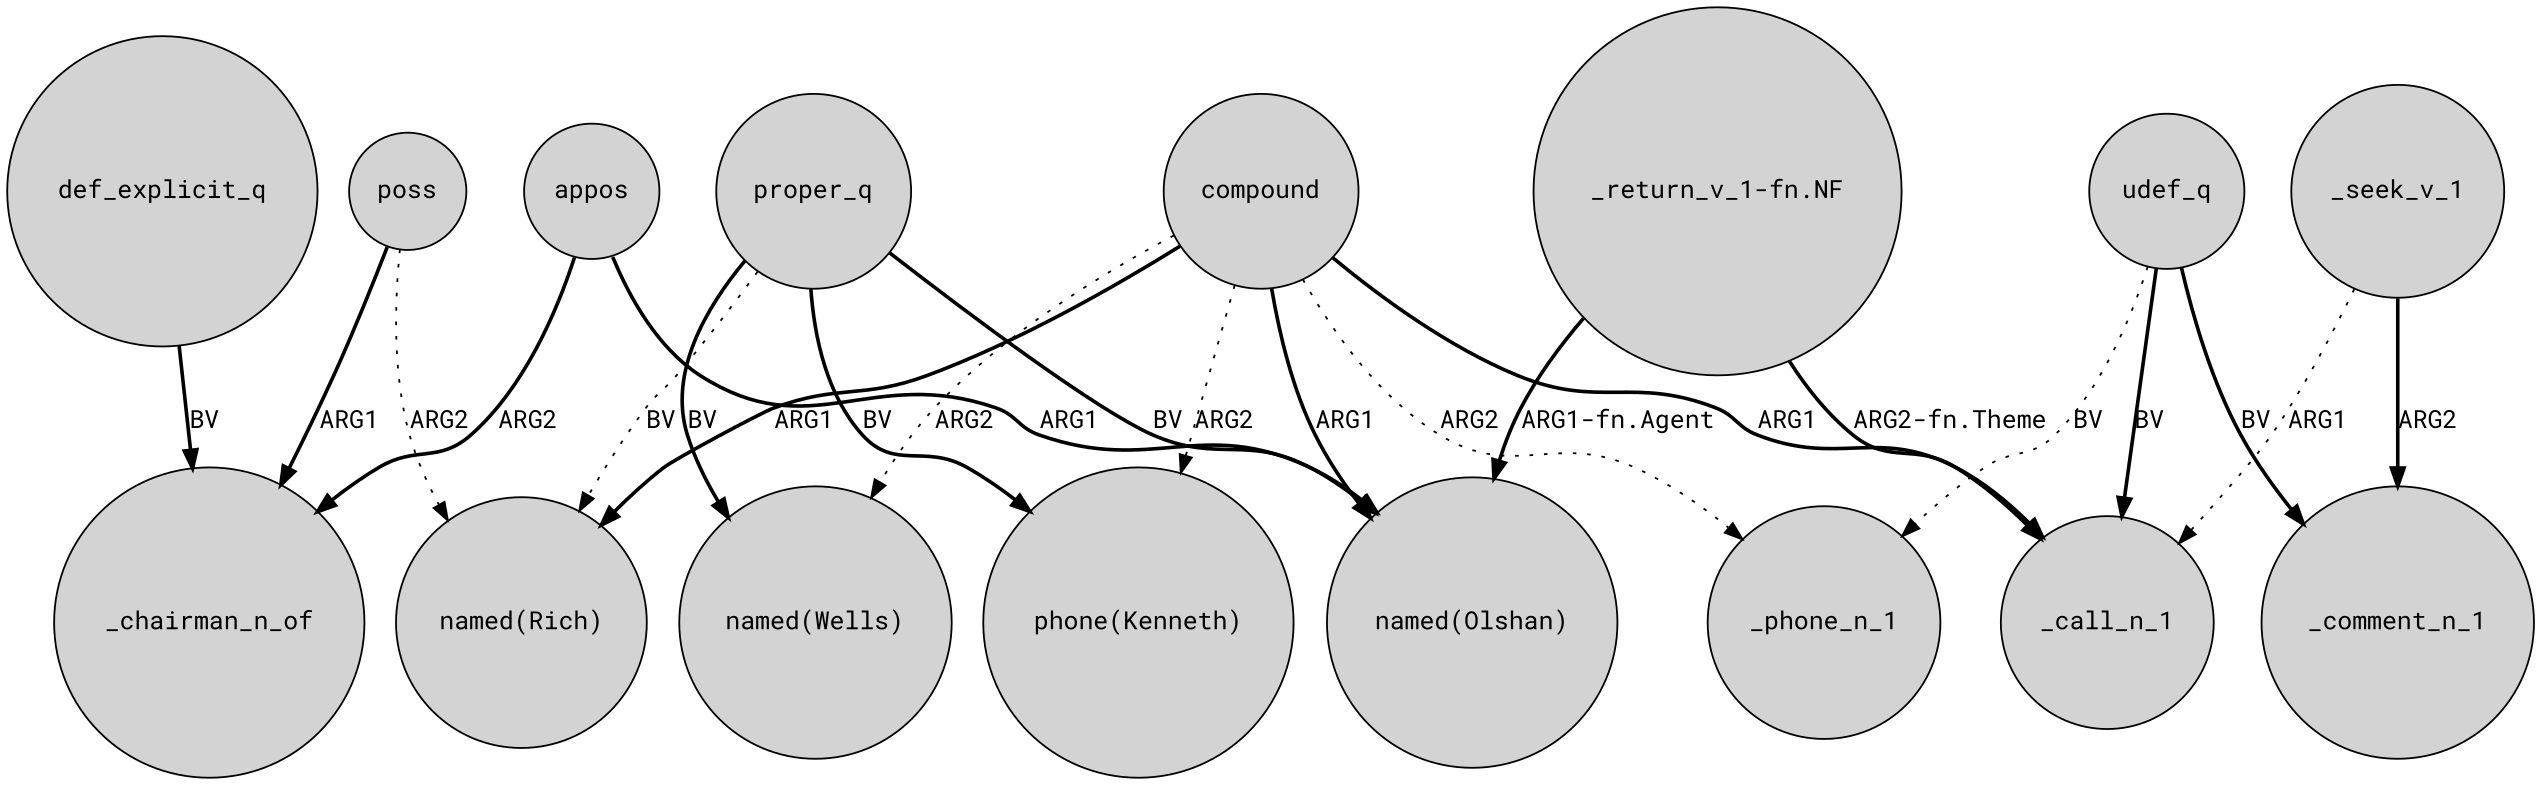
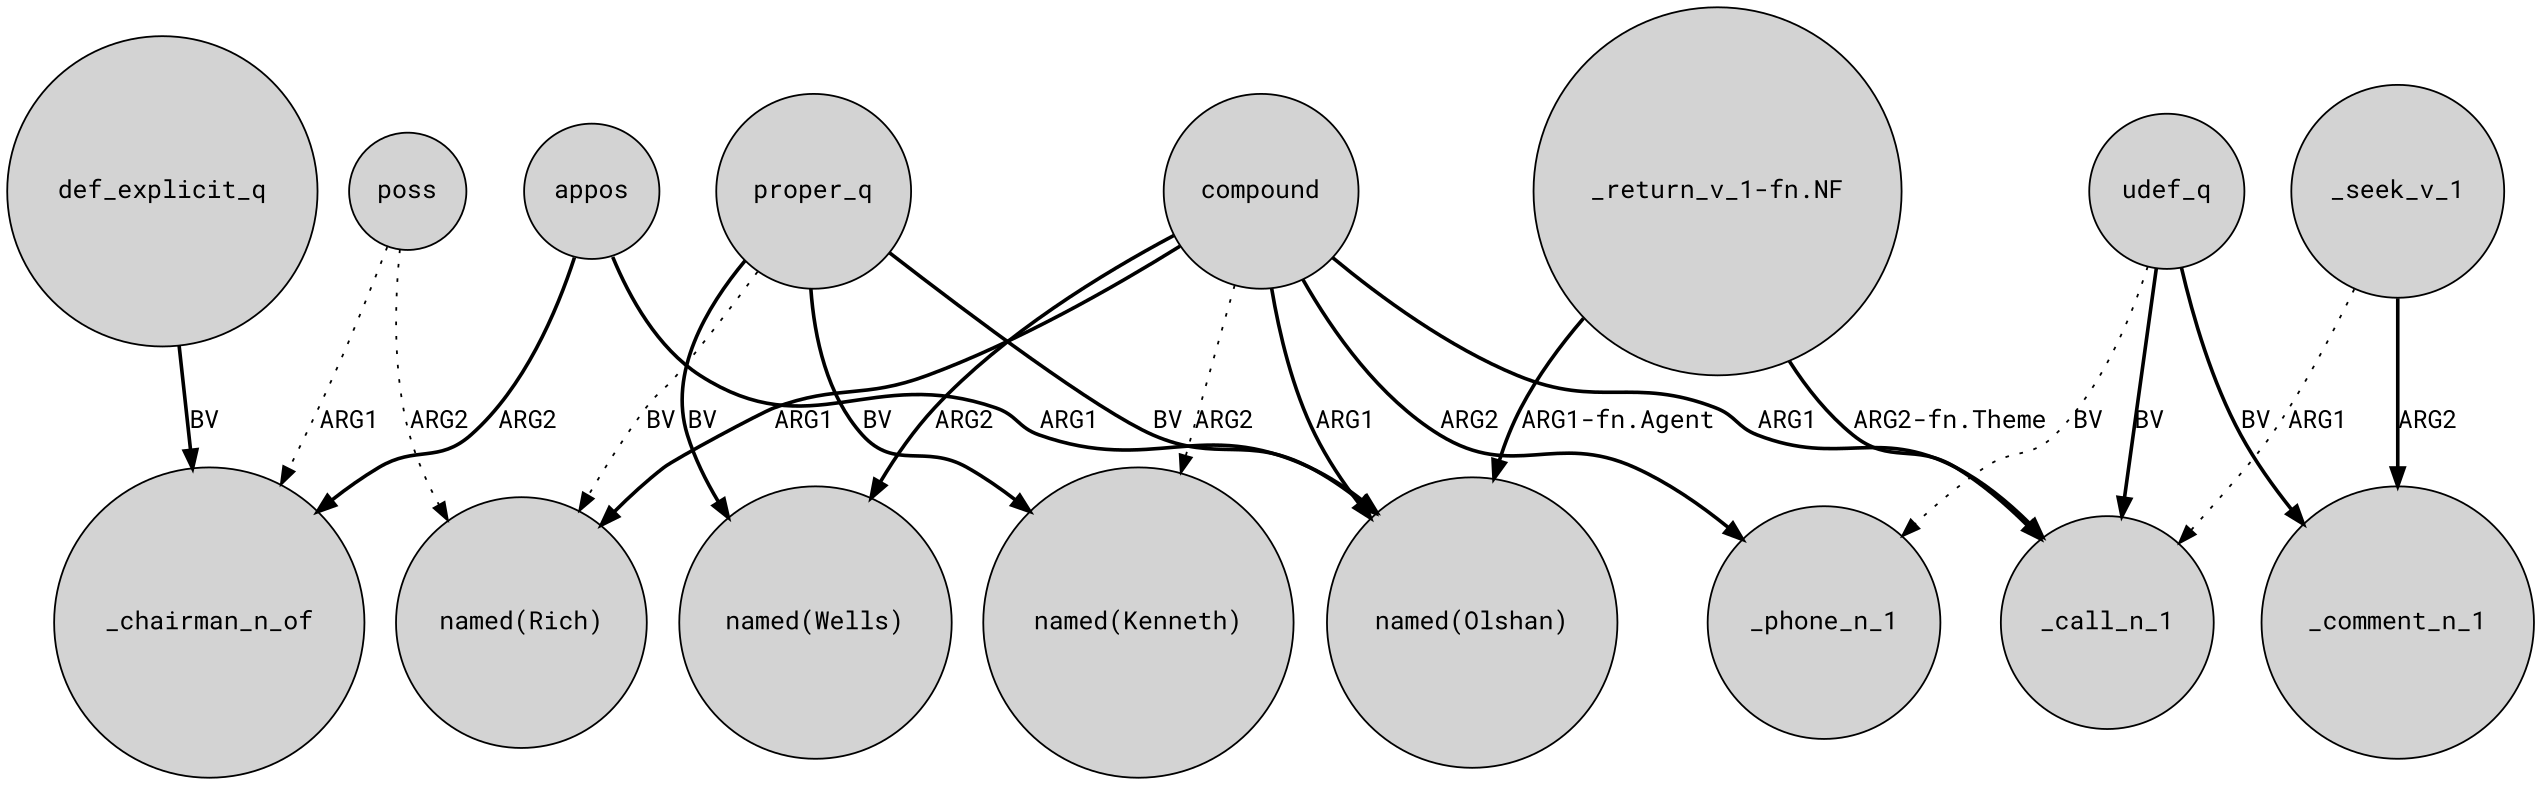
edge "poss" -> "_chairman_n_of": style bold -> dotted
edge "compound" -> "named(Wells)": style dotted -> bold
edge "compound" -> "_phone_n_1": style dotted -> bold
node "phone(Kenneth)": label "phone(Kenneth)" -> "named(Kenneth)"
